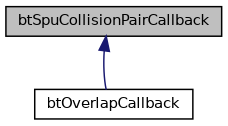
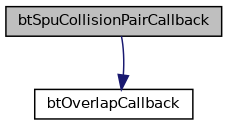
edge "btOverlapCallback" -> "btSpuCollisionPairCallback": reversed
